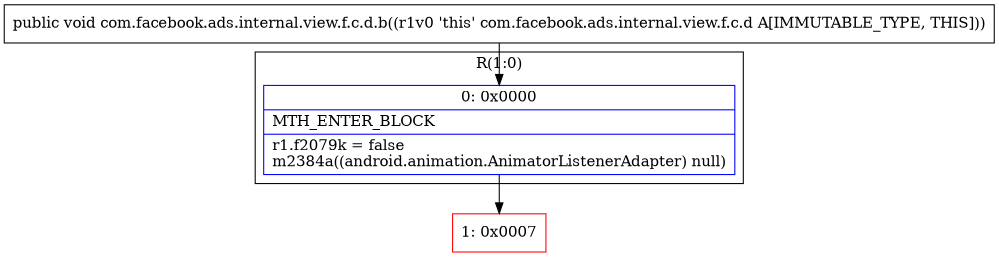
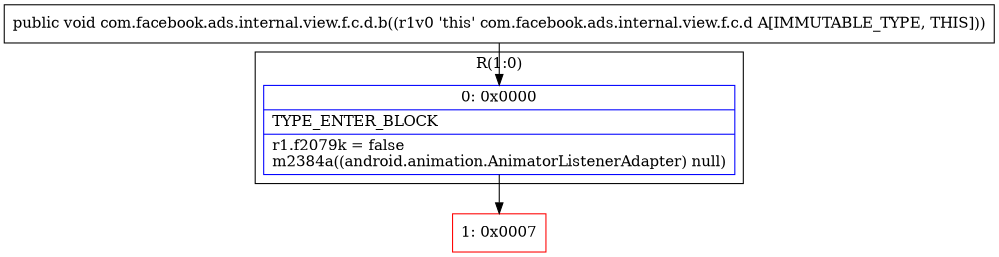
node "0: 0x0000": text "MTH_ENTER_BLOCK" -> "TYPE_ENTER_BLOCK"
